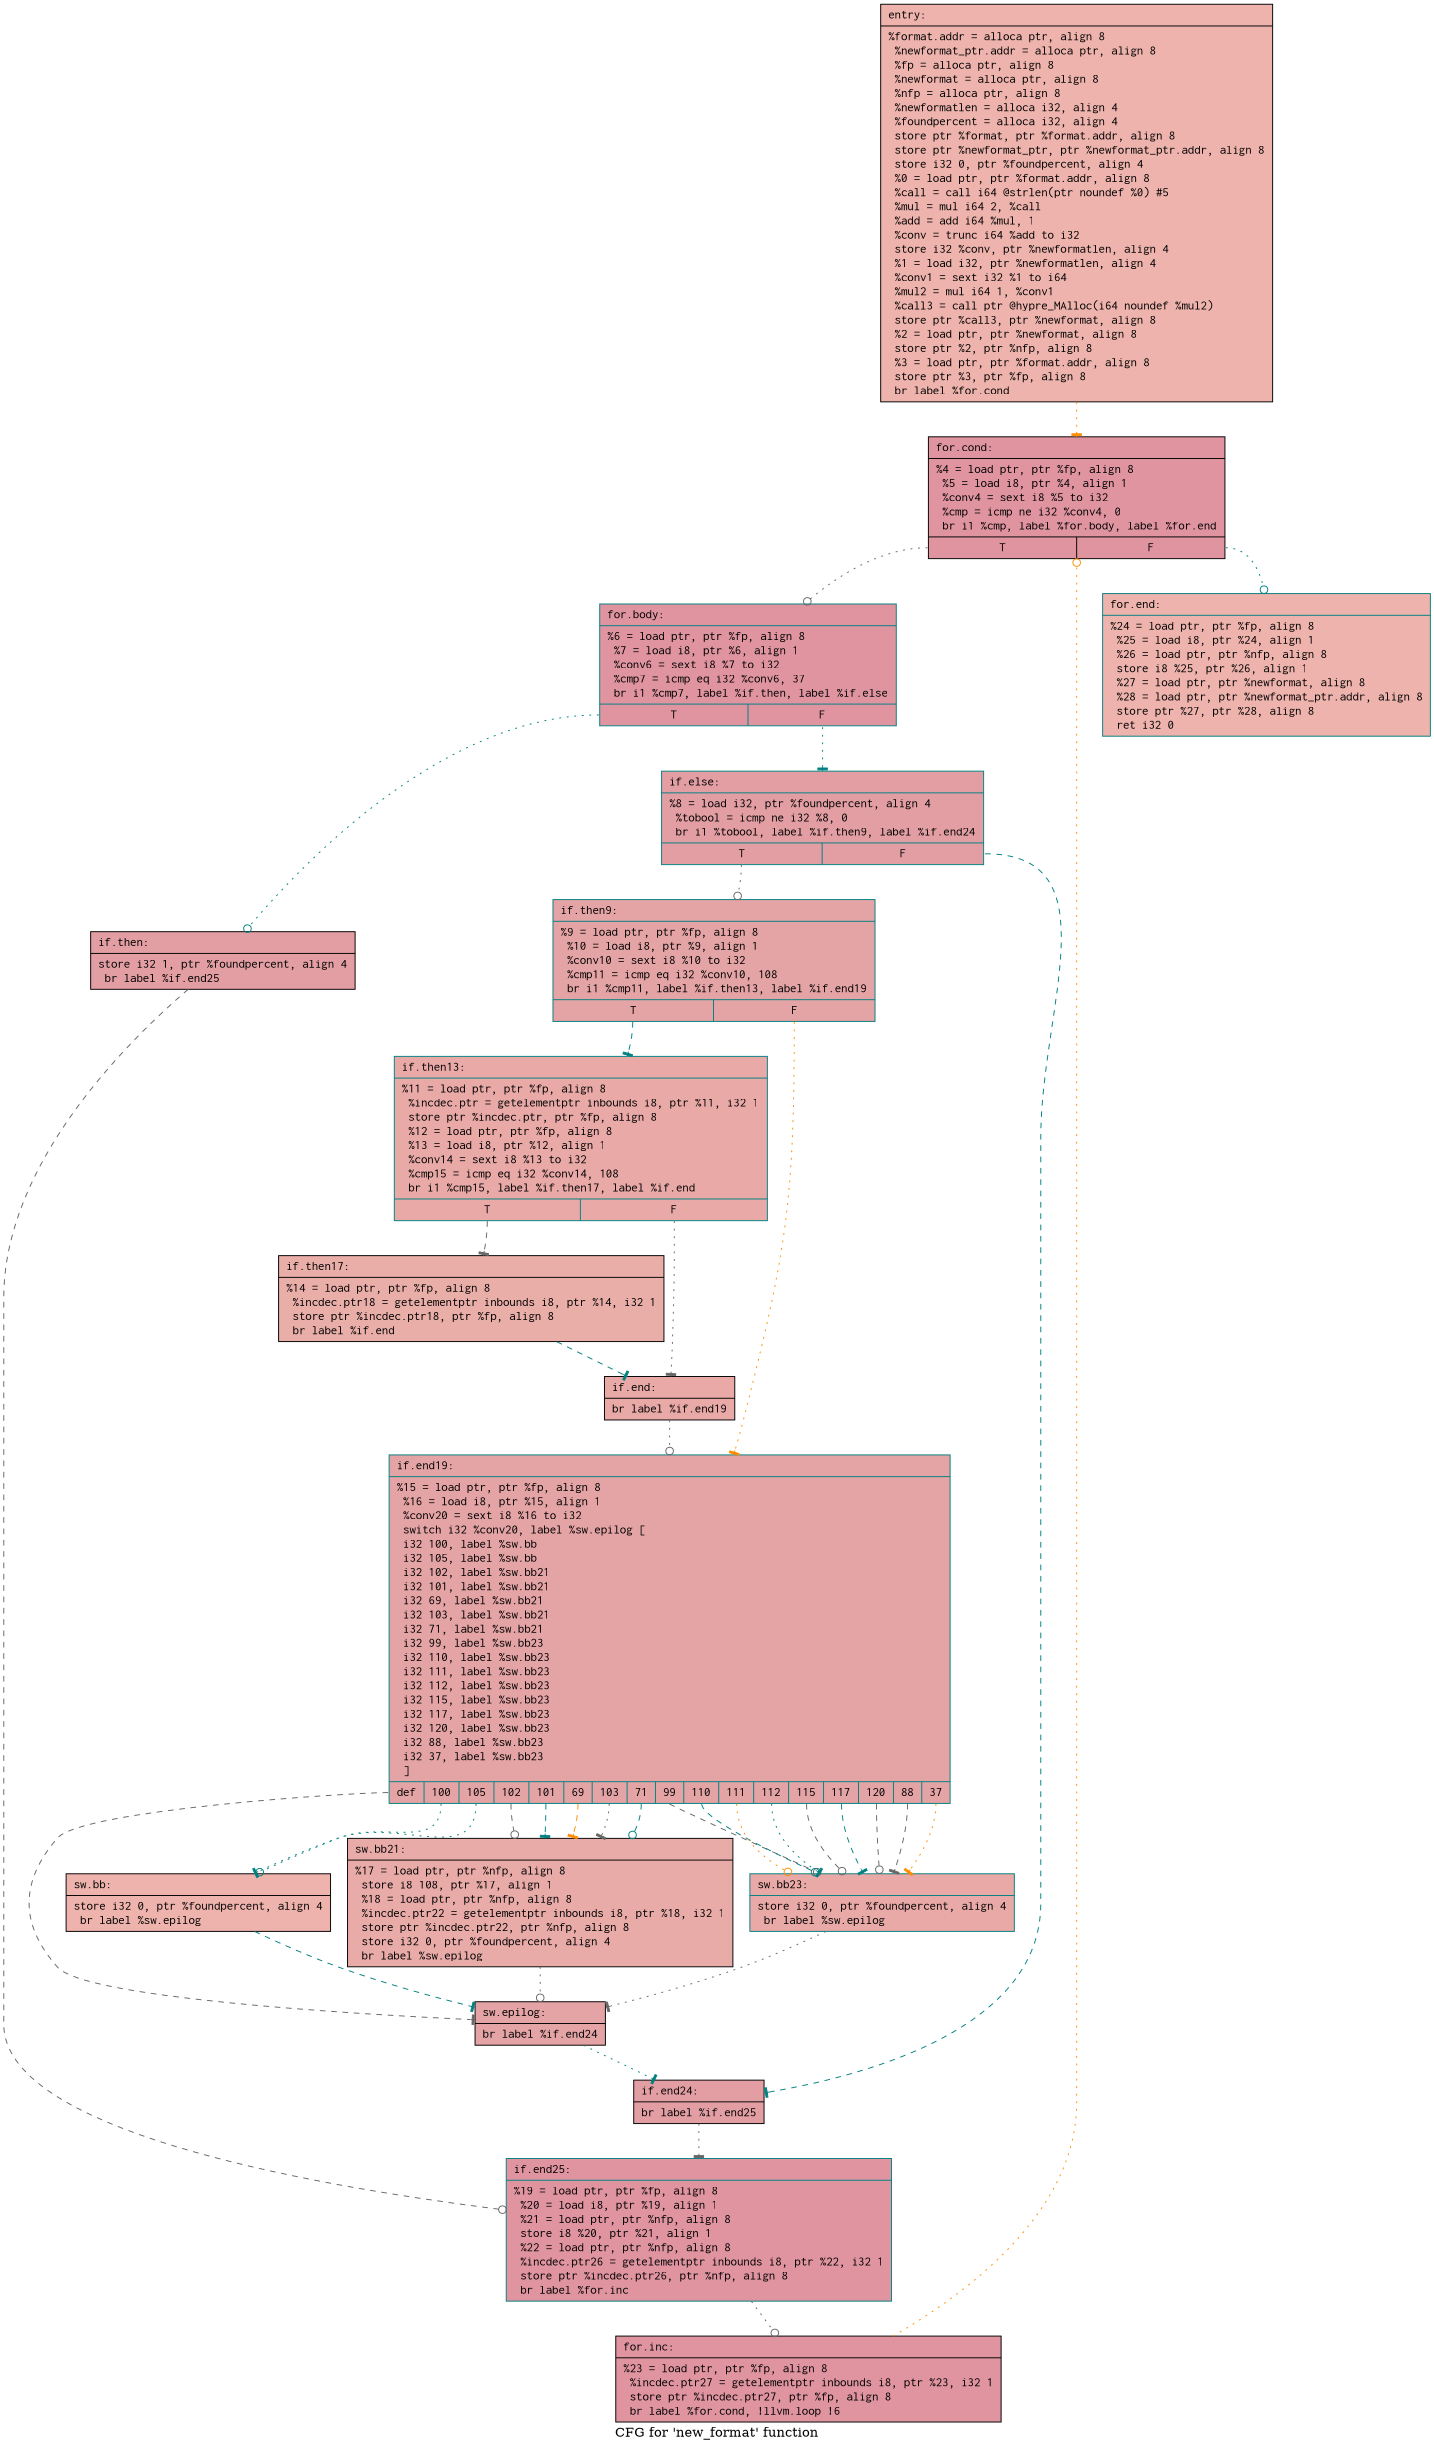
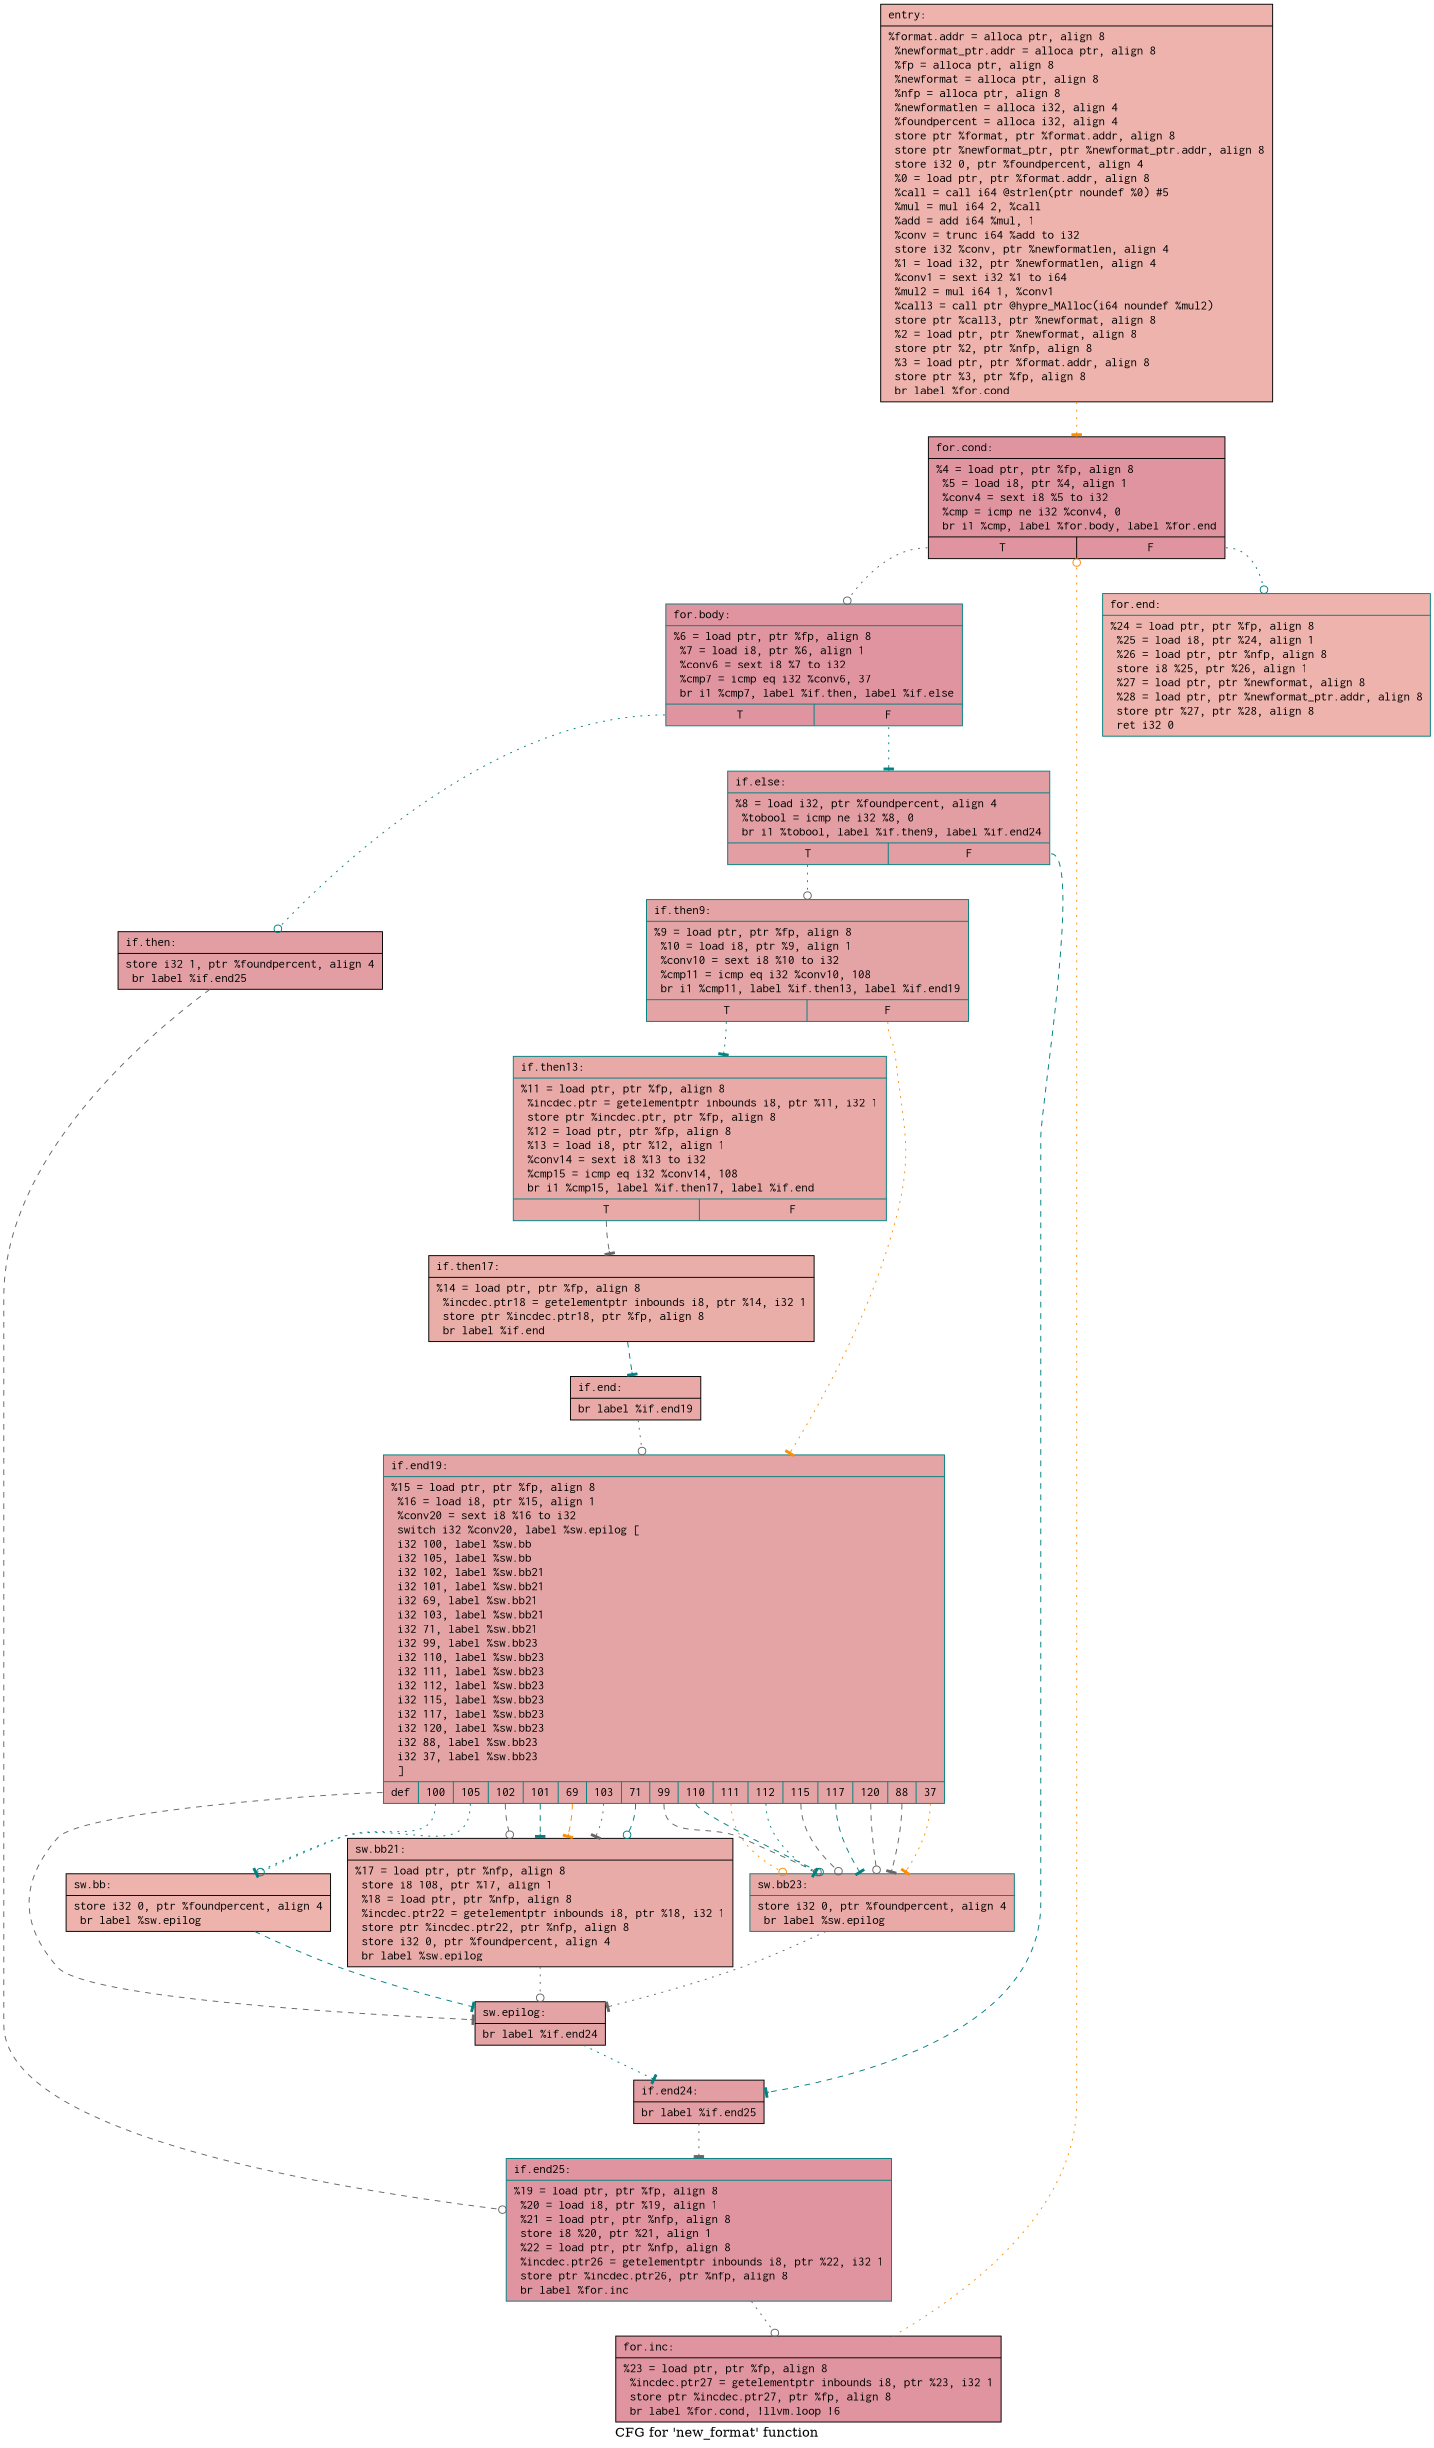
edge "if.then9:" -> "if.then13:": style dashed -> dotted
edge "if.then13:" -> "if.end:": removed
